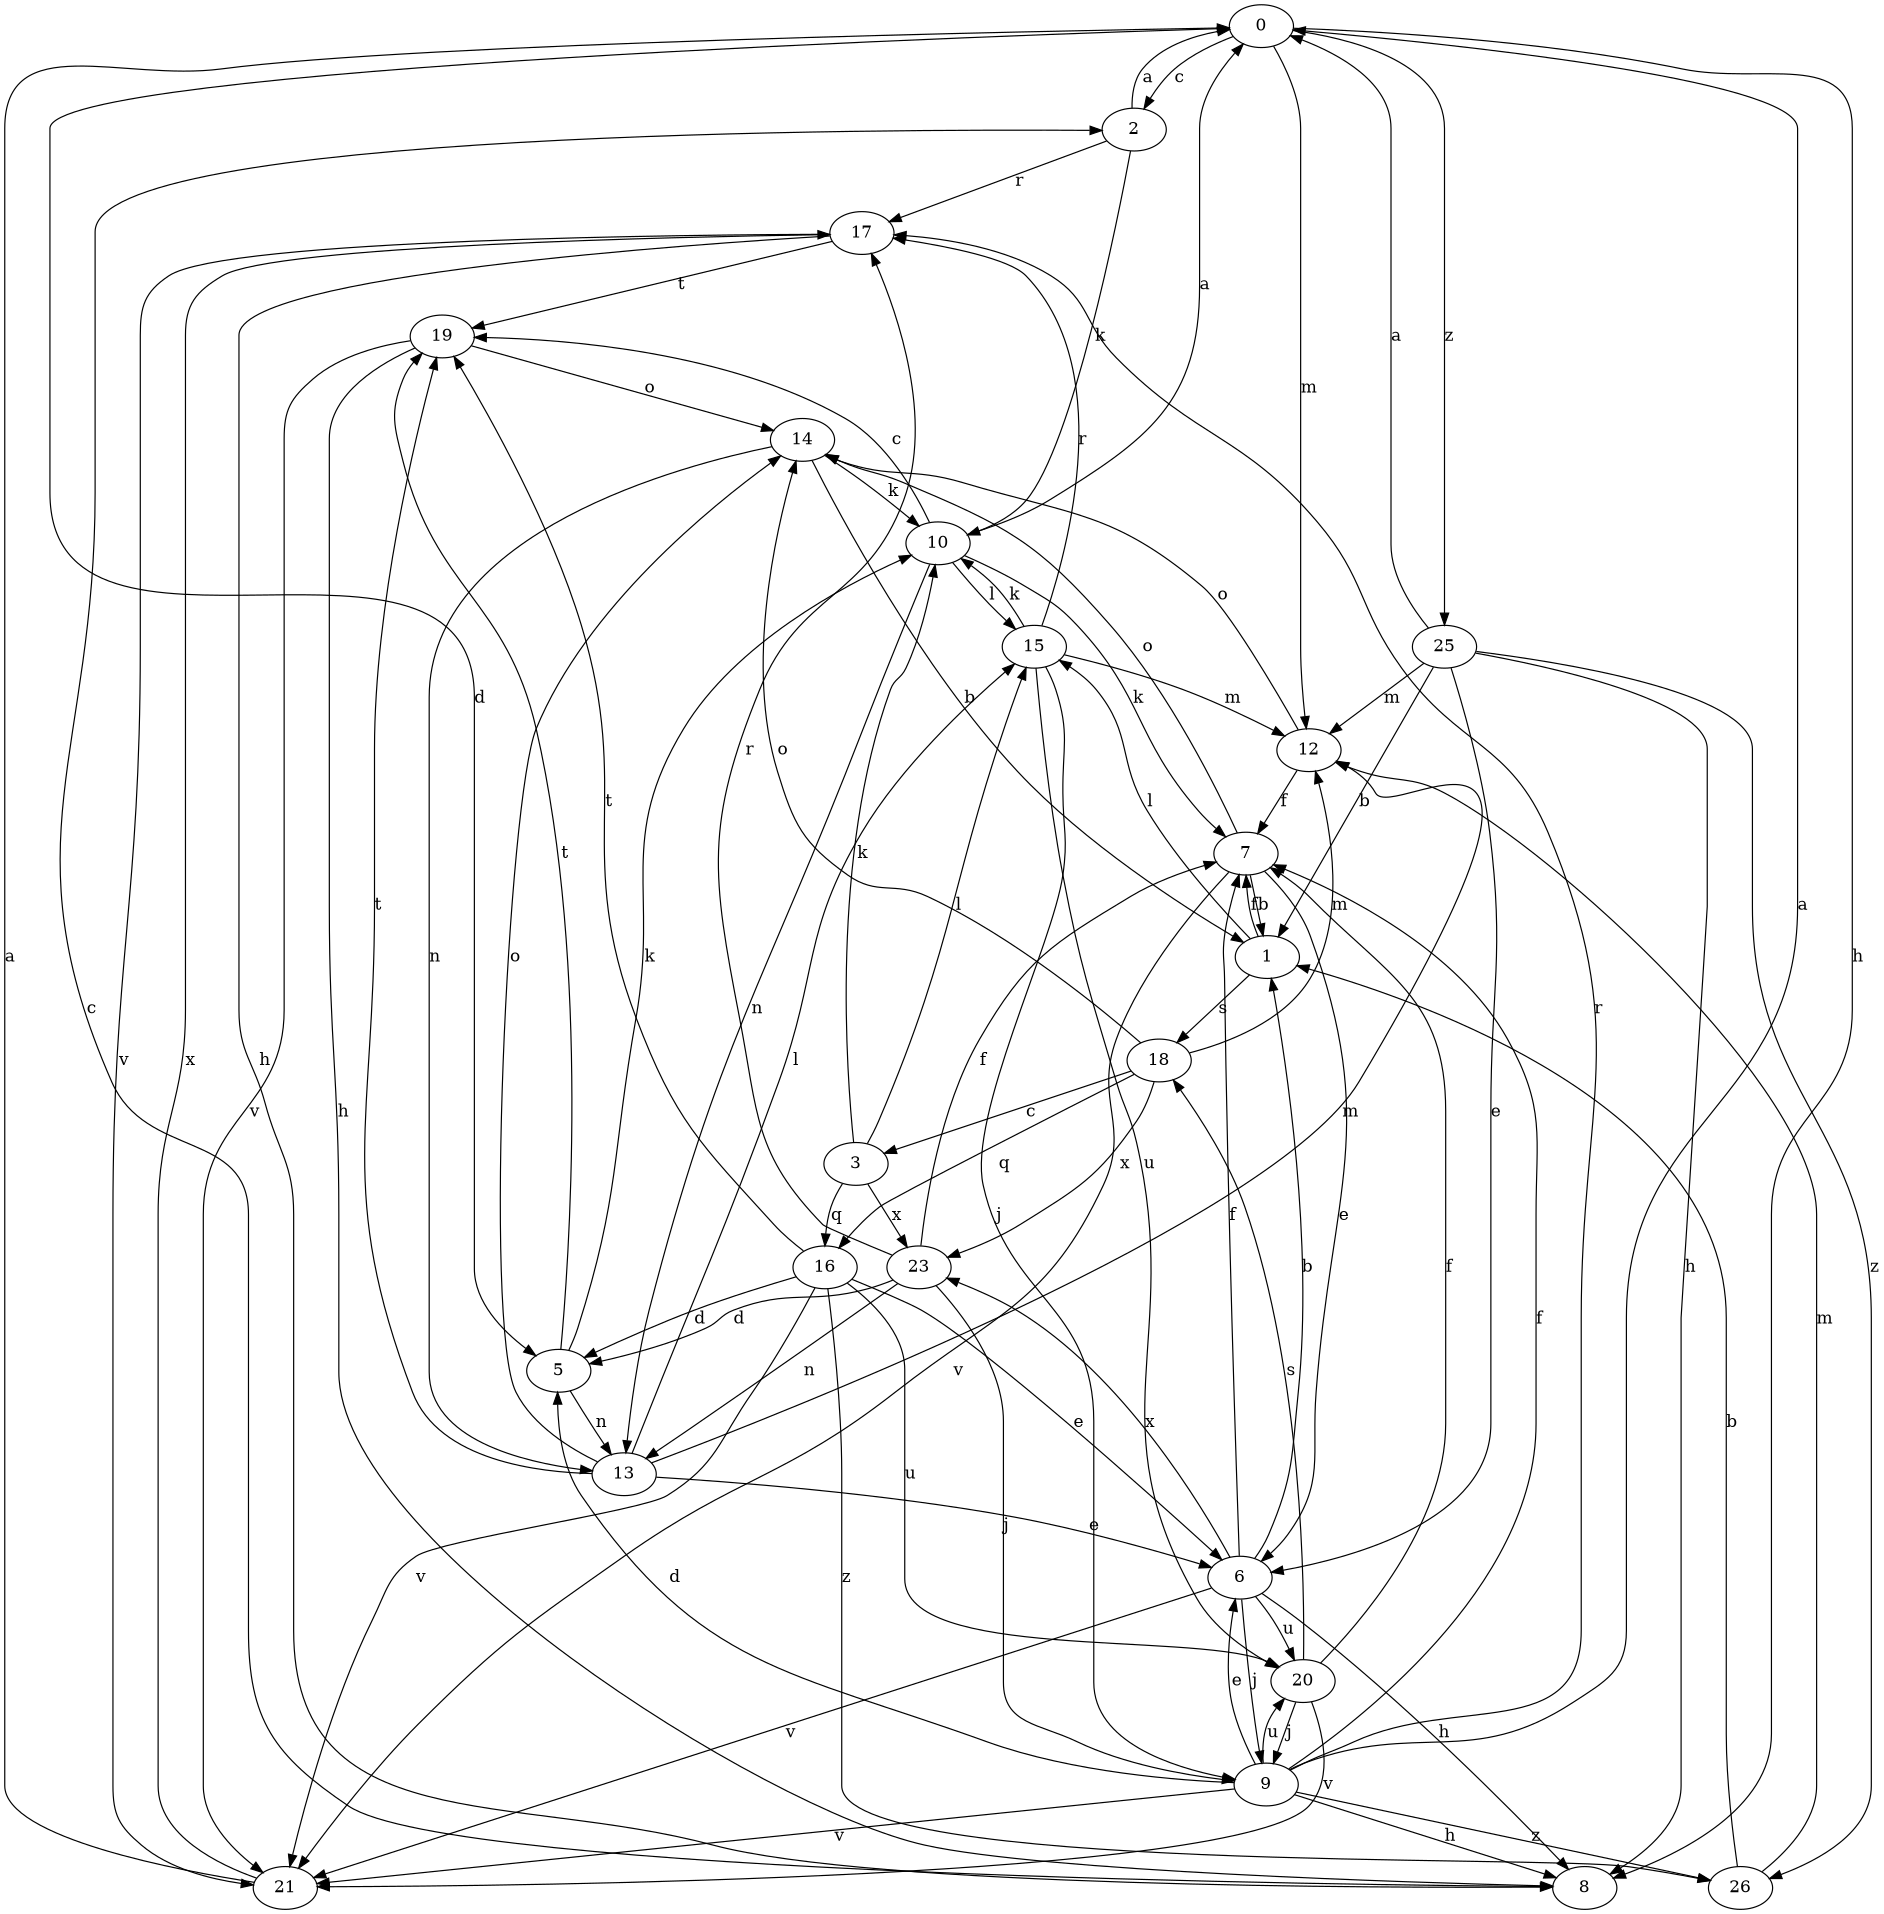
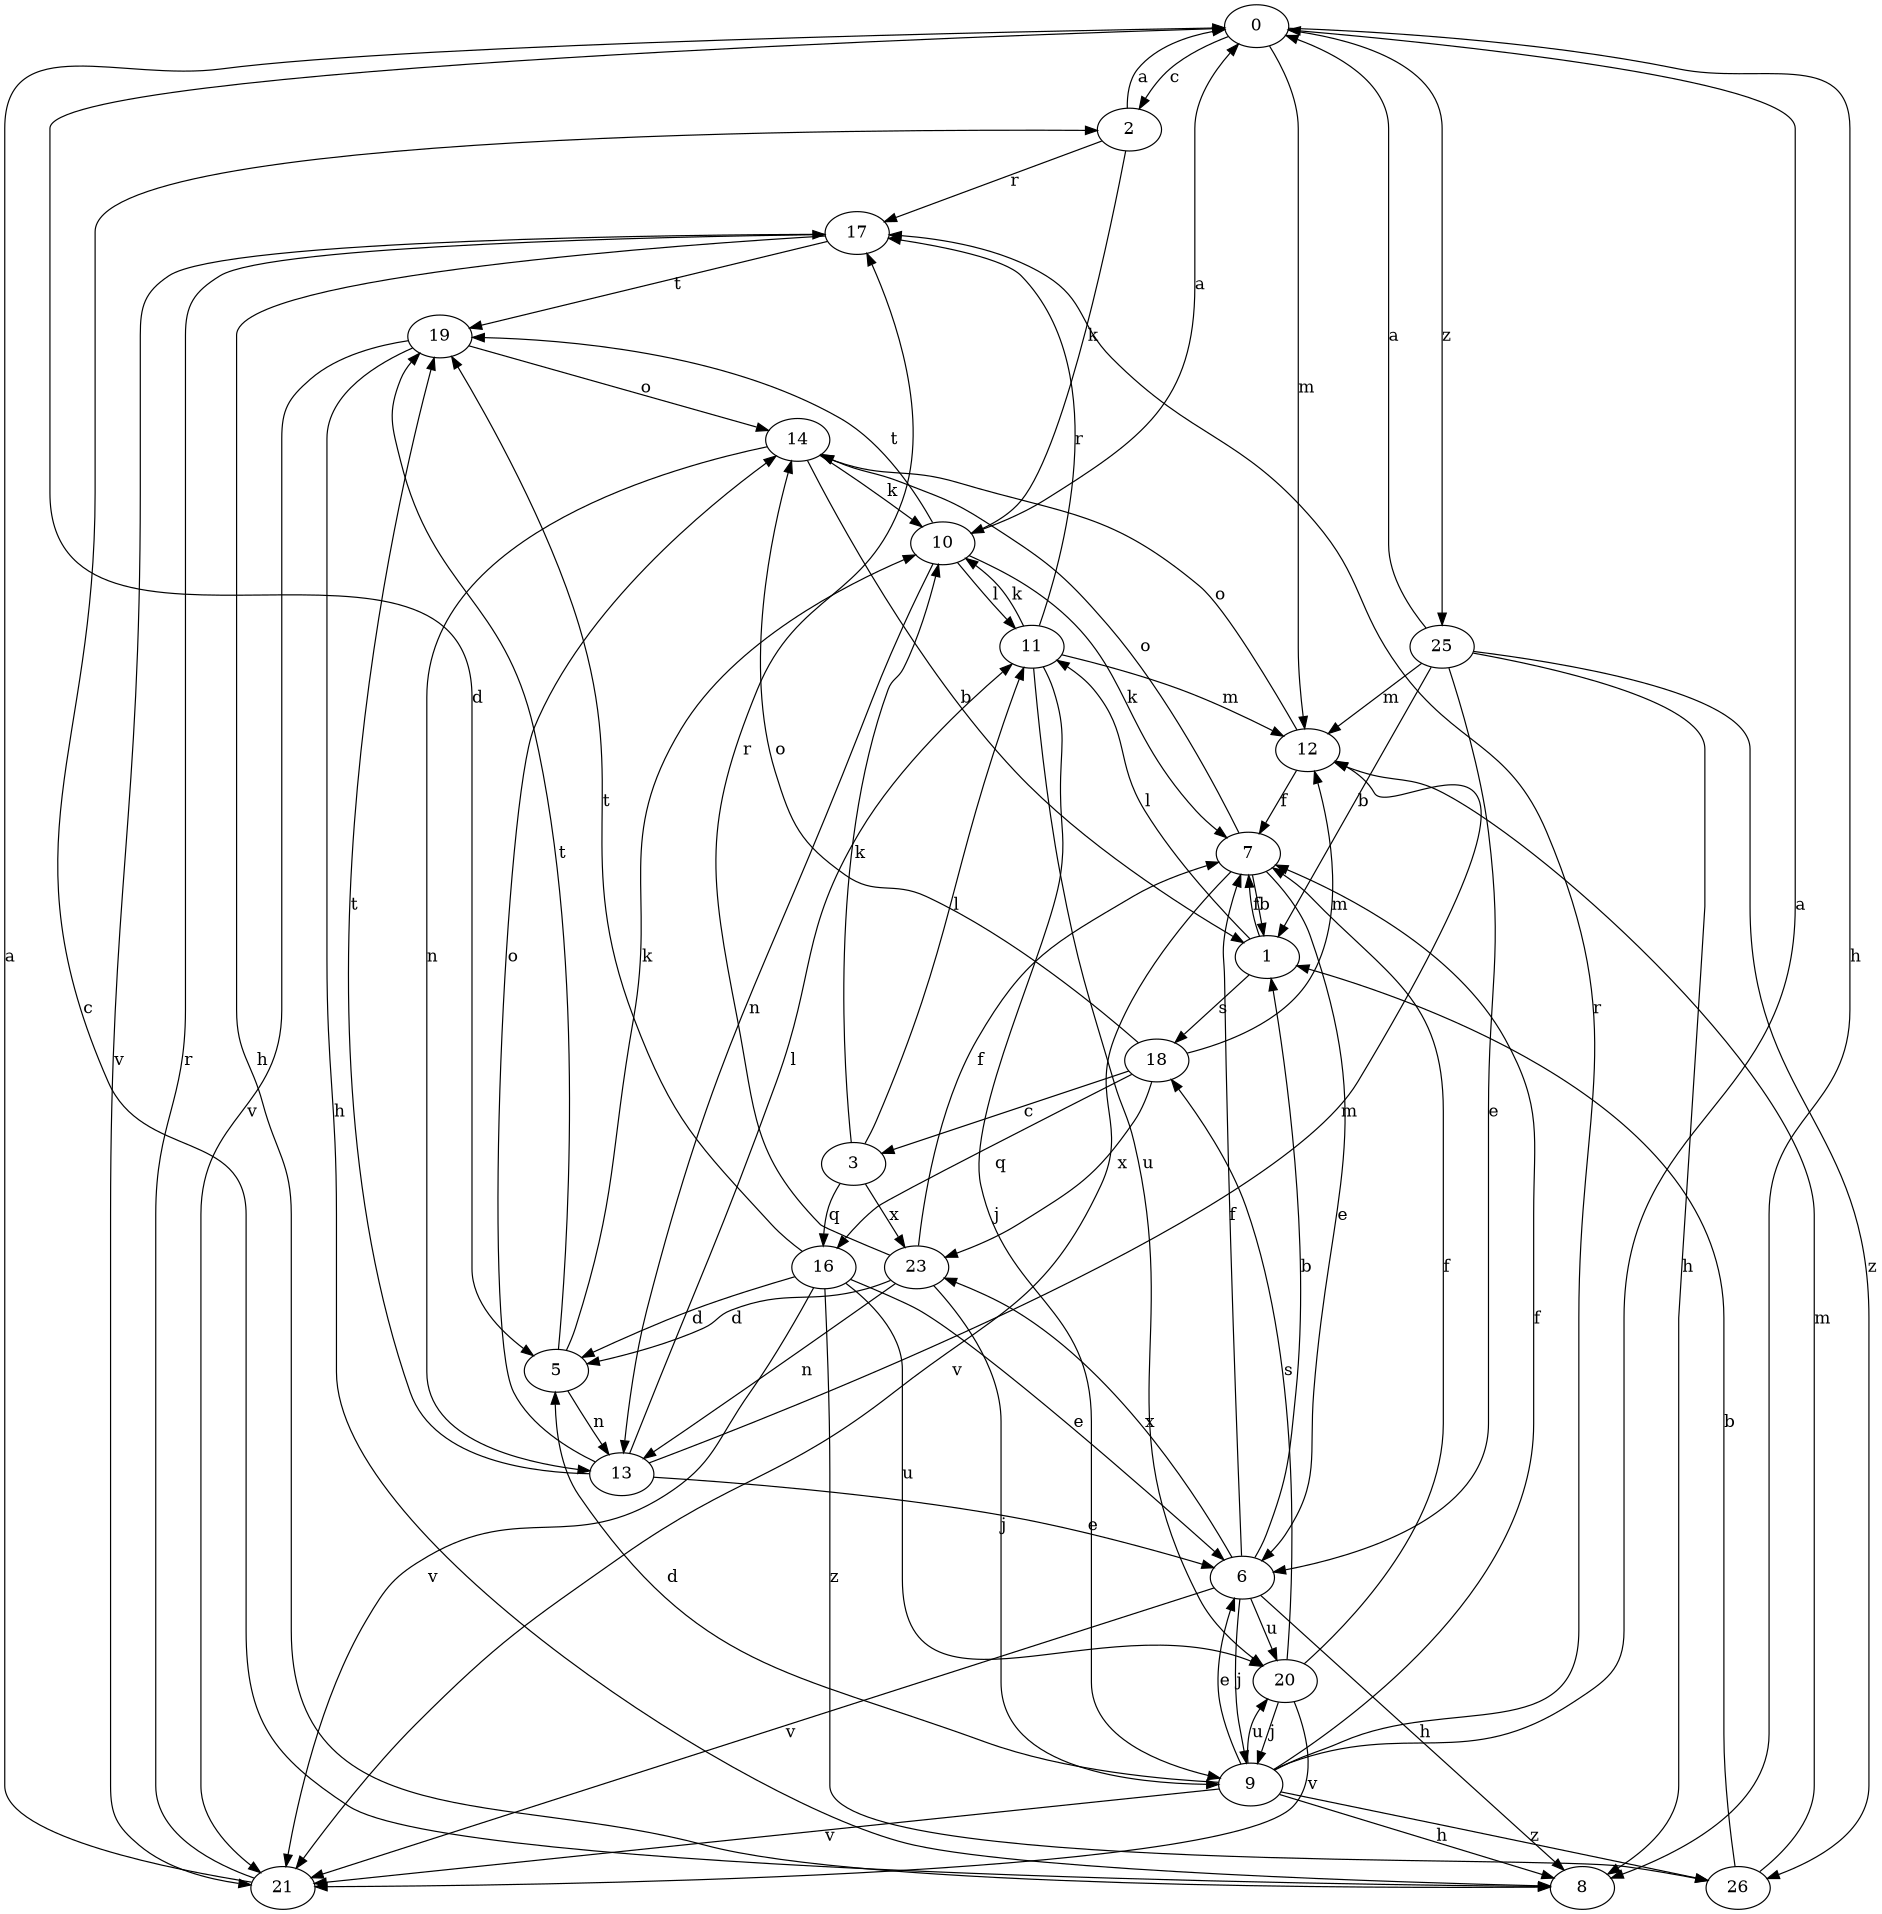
edge "10" -> "19": label "c" -> "t"
node "15": label "15" -> "11"
edge "21" -> "17": label "x" -> "r"
